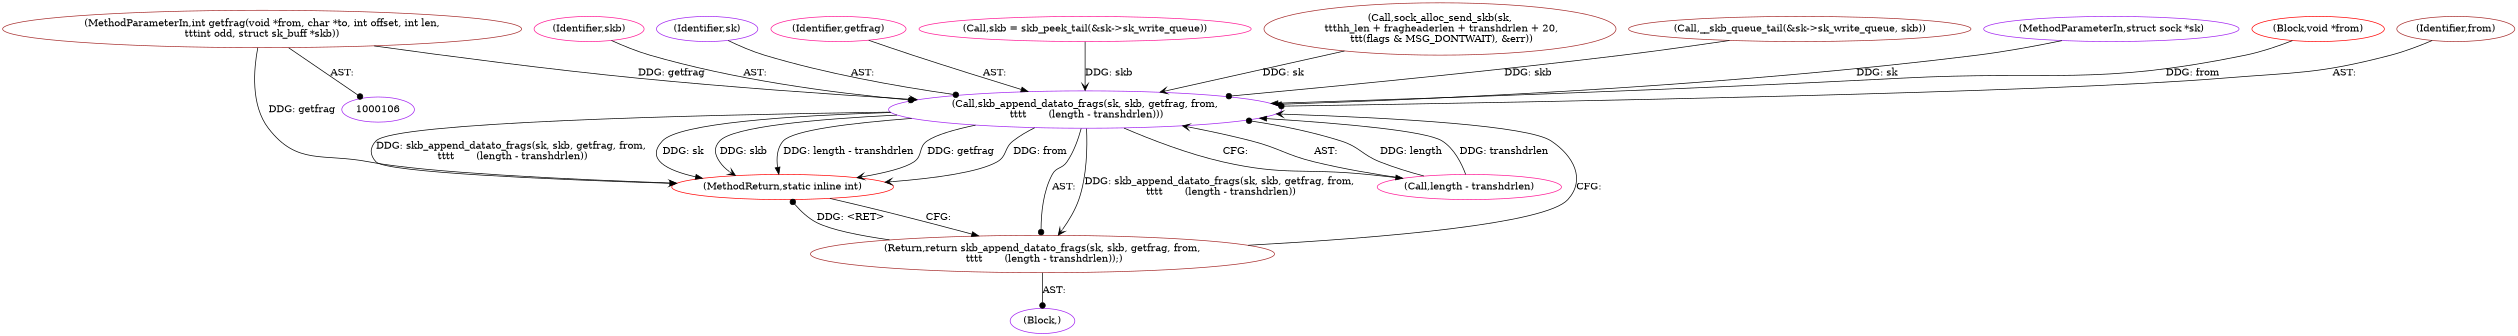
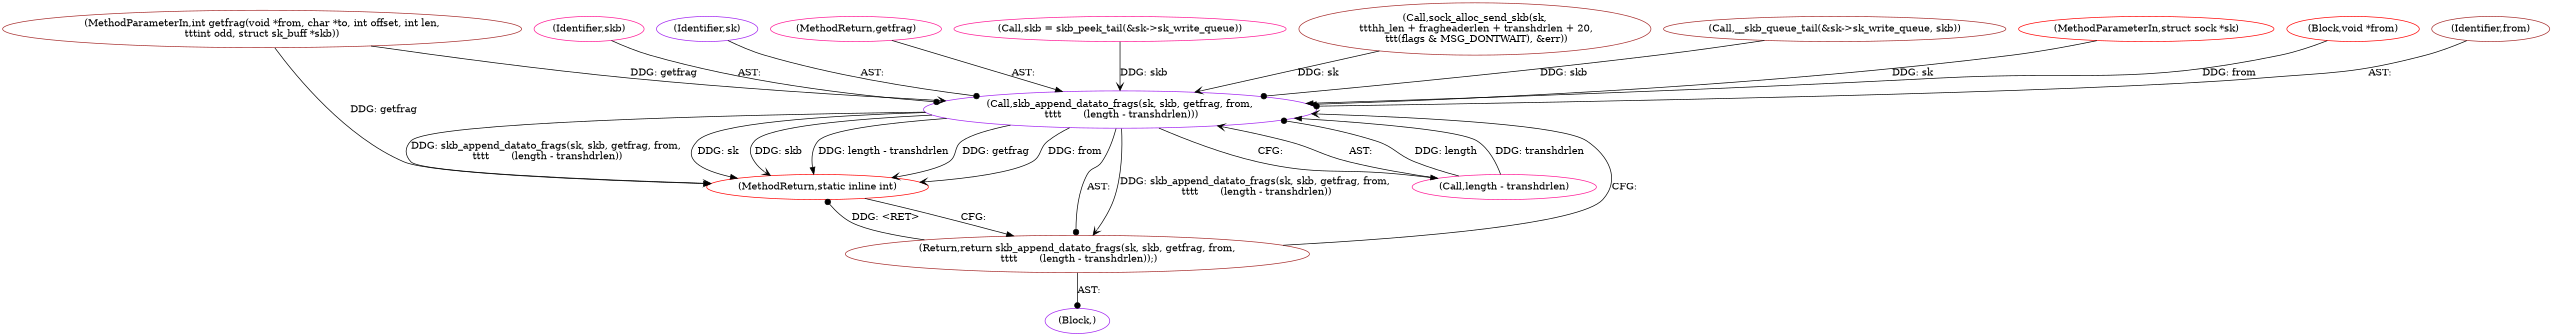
node "(Identifier,getfrag)": label "(Identifier,getfrag)" -> "(MethodReturn,getfrag)"
node "(MethodParameterIn,struct sock *sk)": color purple -> red
node "1000106": removed
